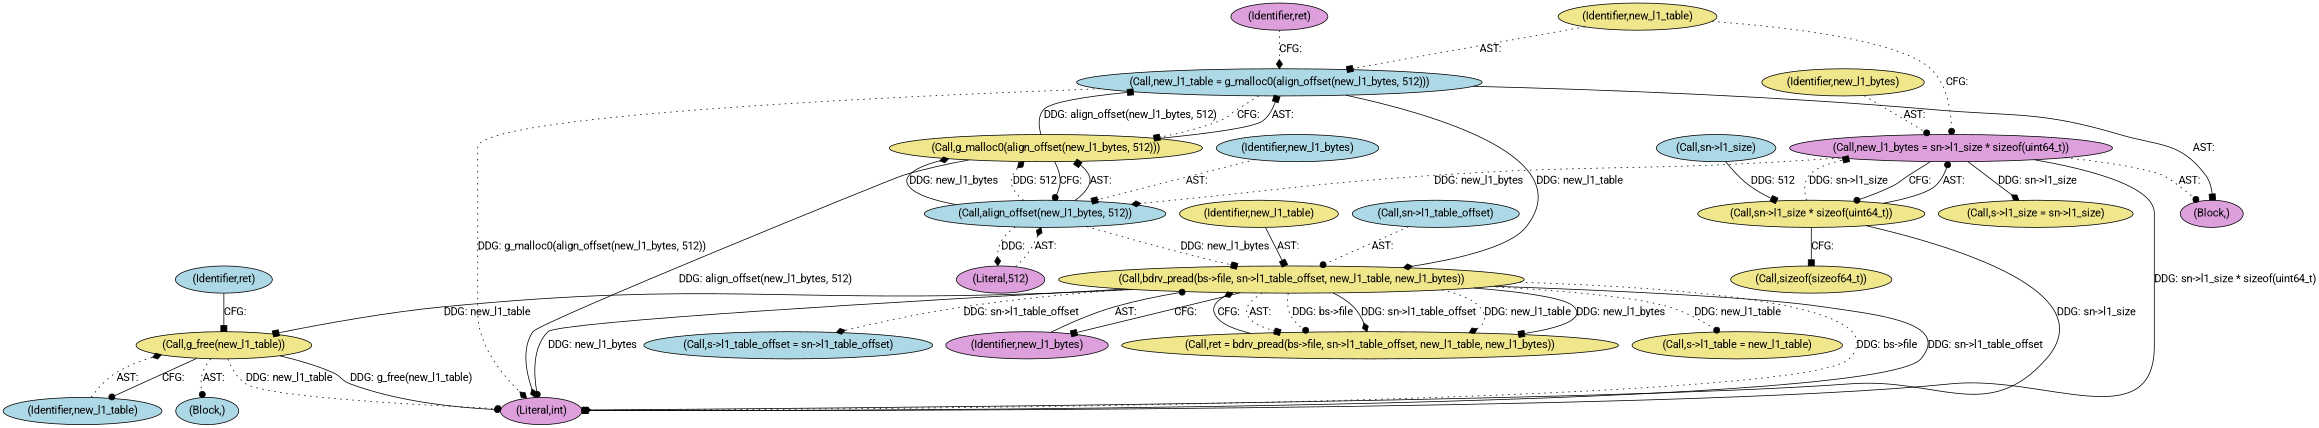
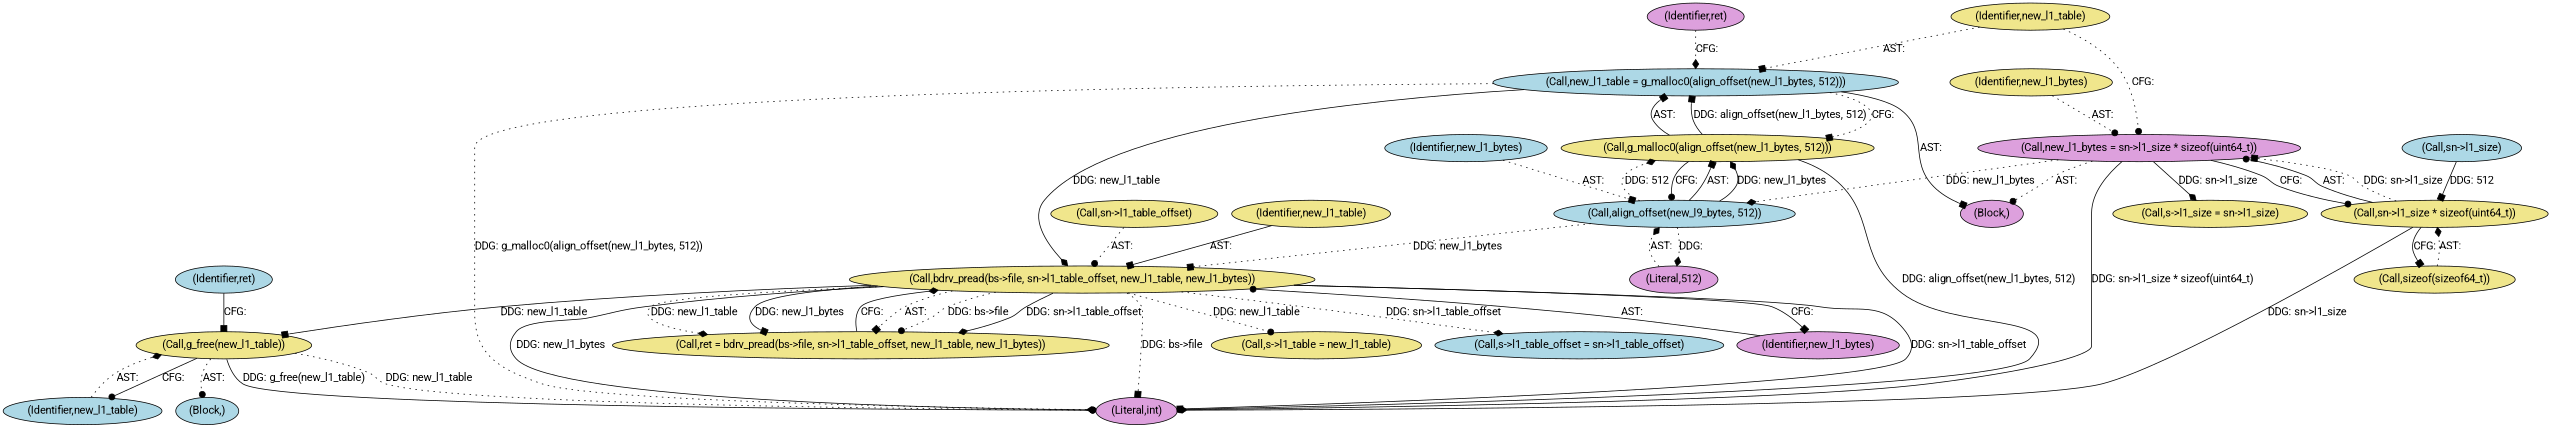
node "(Call,align_offset(new_l1_bytes, 512))": label "(Call,align_offset(new_l1_bytes, 512))" -> "(Call,align_offset(new_l9_bytes, 512))"
node "(Call,sn->l1_table_offset)": fillcolor lightblue -> khaki
edge "(Call,sizeof(sizeof64_t))" -> "(Call,sn->l1_size * sizeof(uint64_t))": added, label "AST:"
